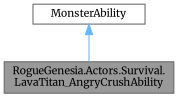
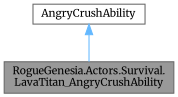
node "MonsterAbility": label "MonsterAbility" -> "AngryCrushAbility"
